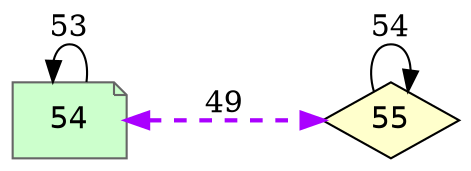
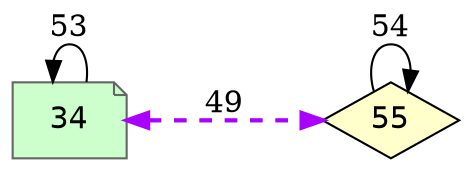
node "54": label "54" -> "34"
